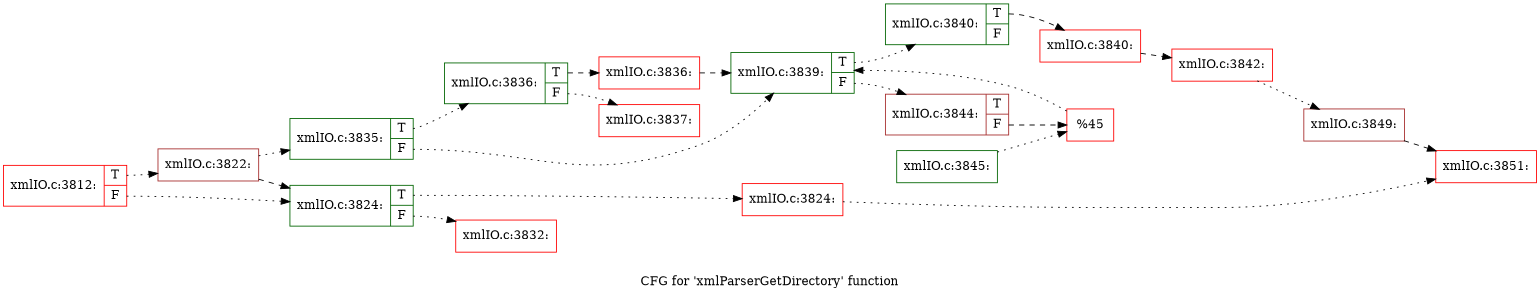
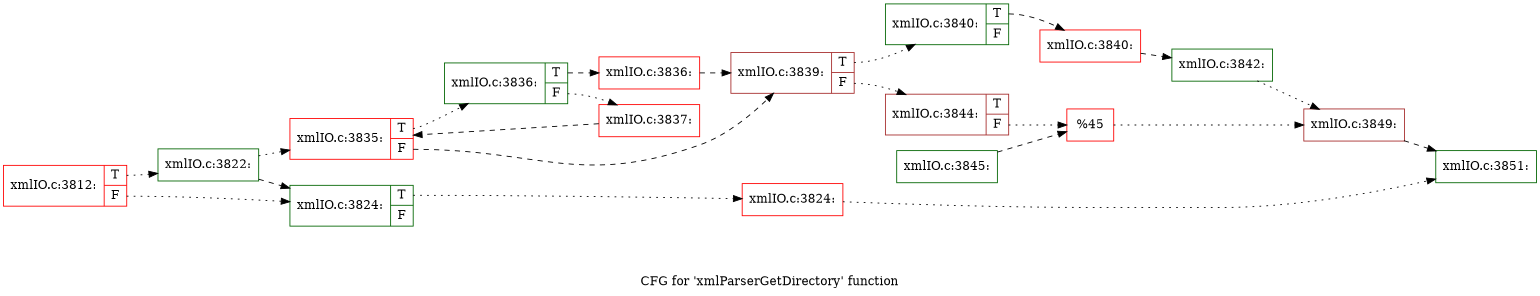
node "xmlIO.c:3842:": color red -> darkgreen
node "xmlIO.c:3839:": color darkgreen -> brown
edge "%45" -> "xmlIO.c:3839:": now "%45" -> "xmlIO.c:3849:"
edge "xmlIO.c:3844:" -> "%45": style dashed -> dotted
edge "xmlIO.c:3837:" -> "xmlIO.c:3835:": added
node "xmlIO.c:3835:": color darkgreen -> red
edge "xmlIO.c:3845:" -> "%45": style dotted -> dashed
node "xmlIO.c:3822:": color brown -> darkgreen
edge "xmlIO.c:3835:" -> "xmlIO.c:3839:": style dotted -> dashed
node "xmlIO.c:3851:": color red -> darkgreen
node "xmlIO.c:3832:": removed
